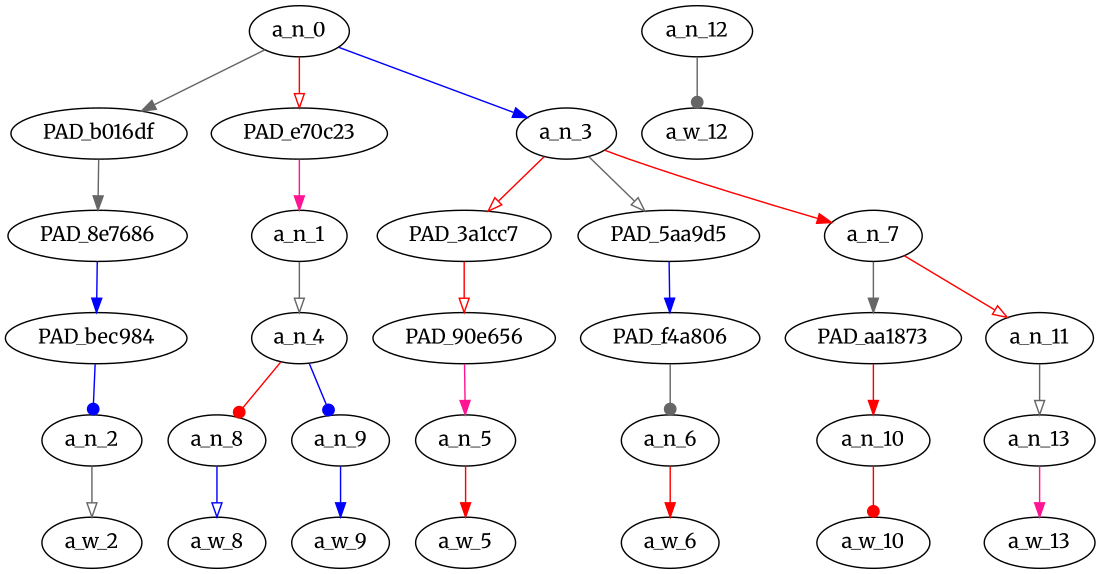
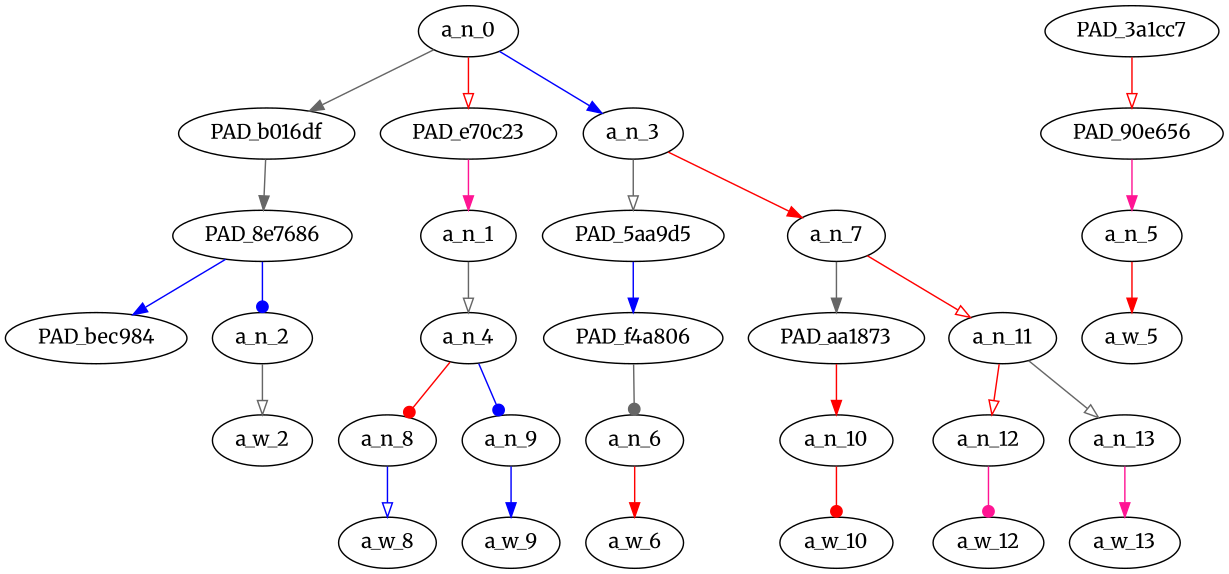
edge "a_n_12" -> "a_w_12": color gray40 -> deeppink
edge "a_n_3" -> "PAD_3a1cc7": removed
edge "a_n_11" -> "a_n_12": added
edge "PAD_bec984" -> "a_n_2": now "PAD_8e7686" -> "a_n_2"
